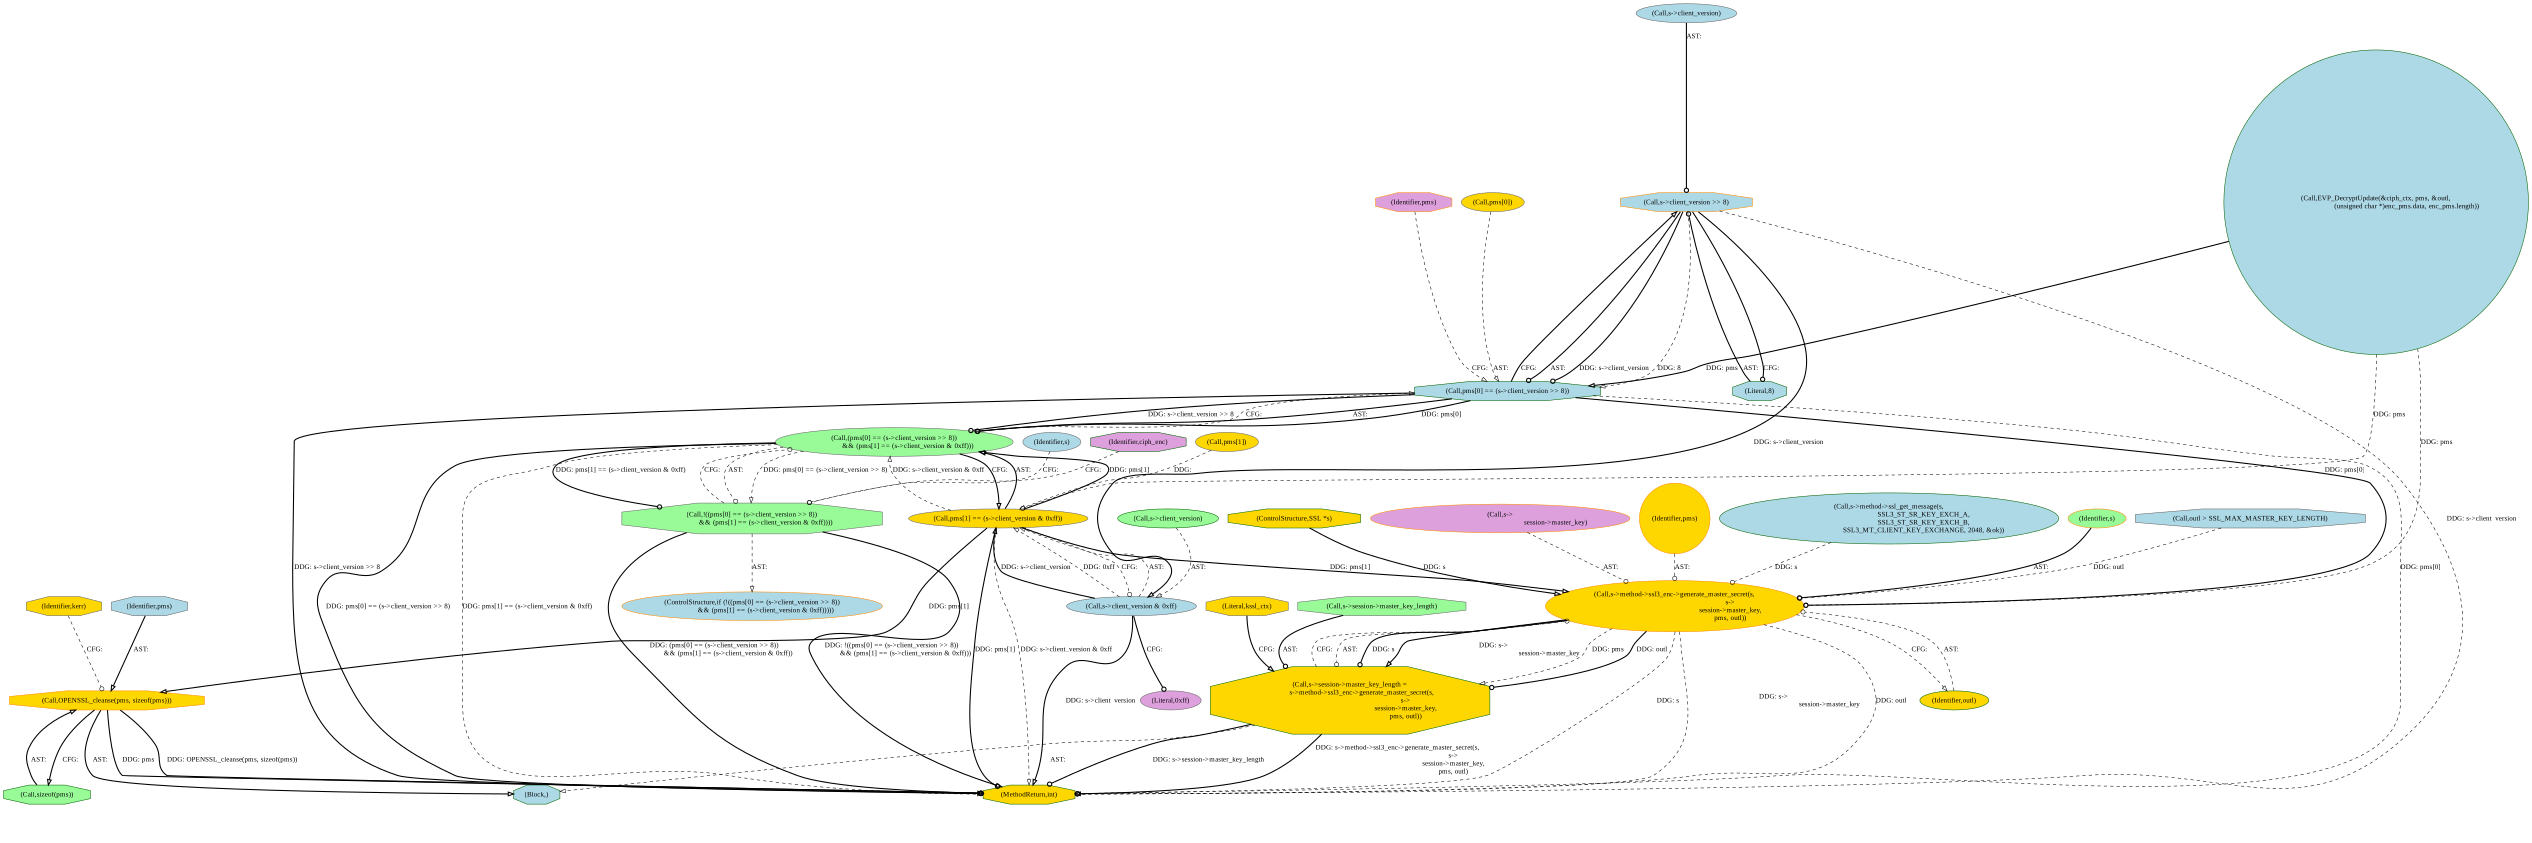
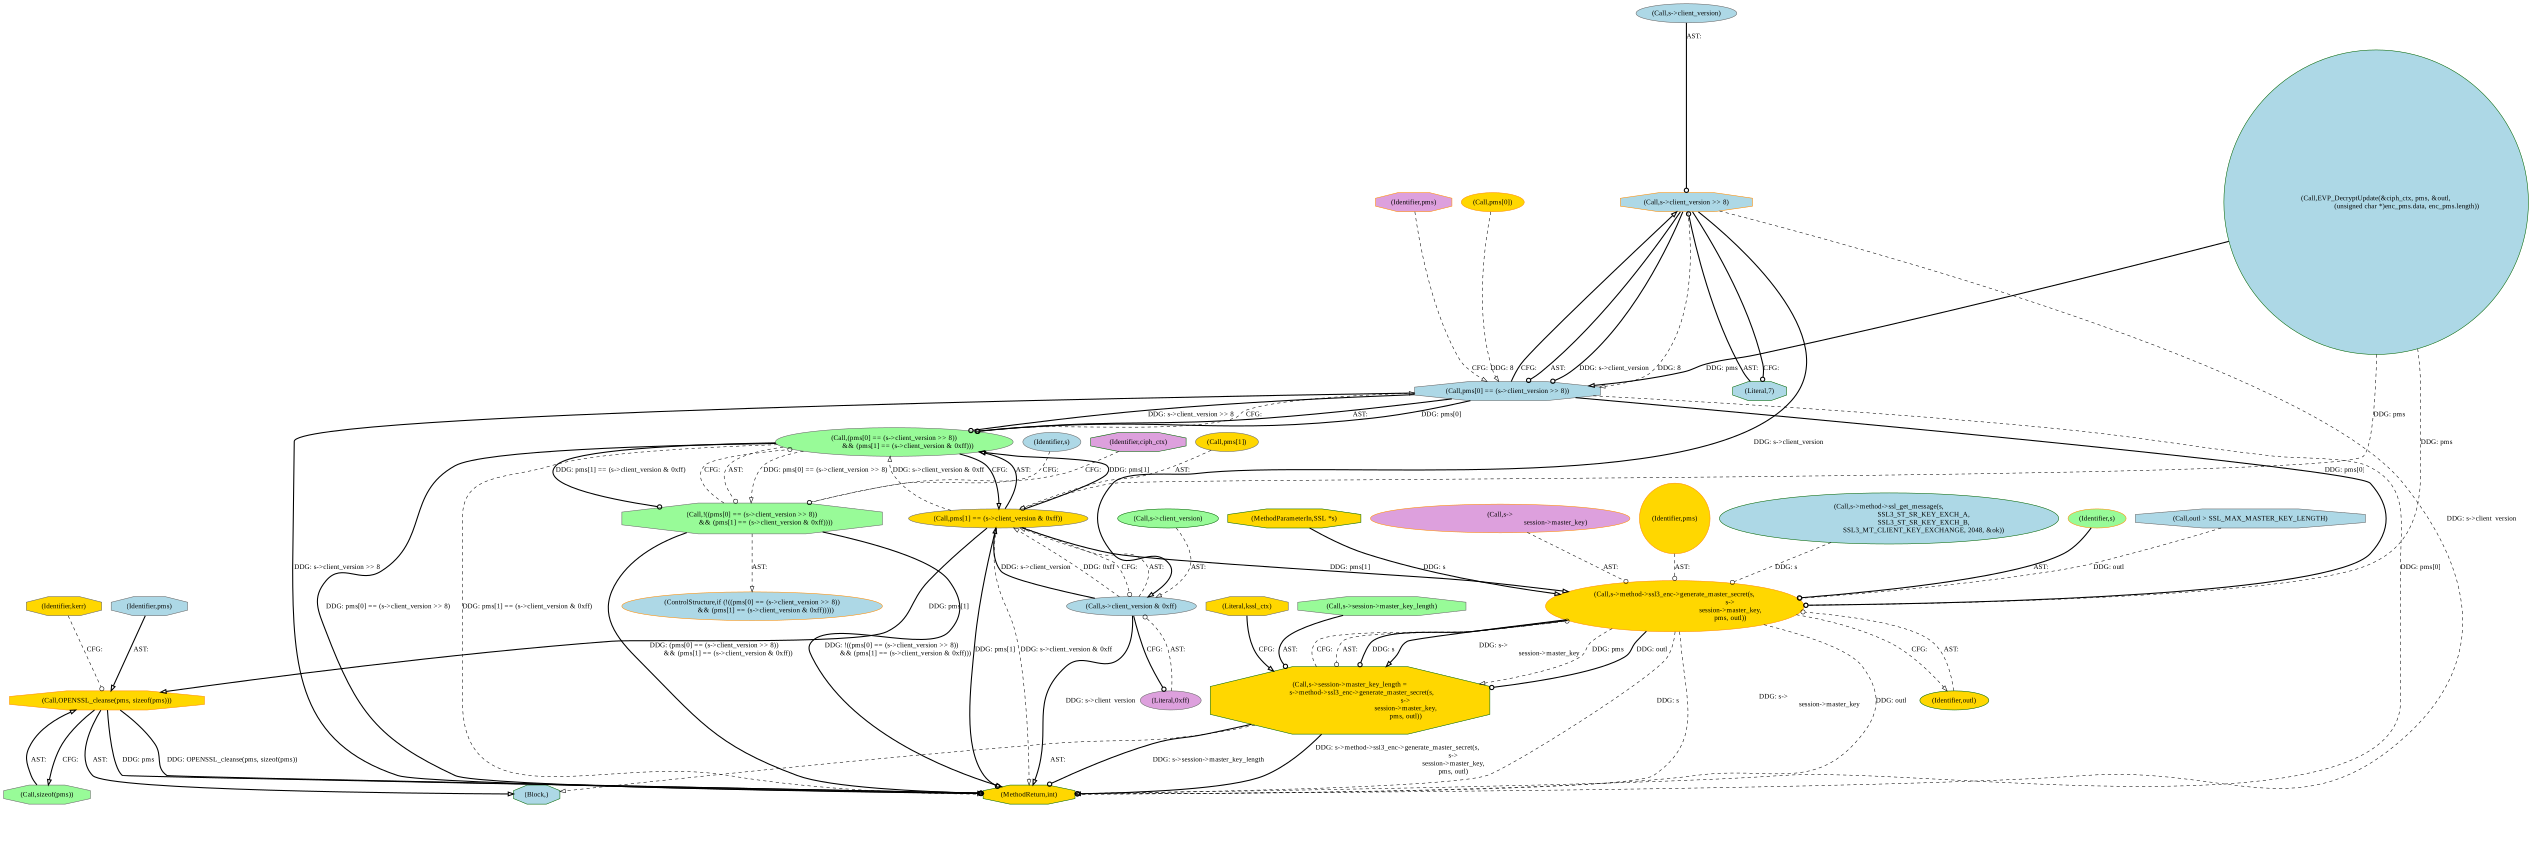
node "(Call,pms[0])": color gray40 -> darkorange
edge "(Call,pms[0])" -> "(Call,pms[0] == (s->client_version >> 8))": label "AST: " -> "DDG: 8"
node "(Call,pms[0] == (s->client_version >> 8))": color darkgreen -> gray40
node "(Literal,8)": label "(Literal,8)" -> "(Literal,7)"
node "(Identifier,ciph_enc)": label "(Identifier,ciph_enc)" -> "(Identifier,ciph_ctx)"
edge "(Call,pms[1])" -> "(Call,pms[1] == (s->client_version & 0xff))": label "DDG: " -> "AST: "
node "(ControlStructure,SSL *s)": label "(ControlStructure,SSL *s)" -> "(MethodParameterIn,SSL *s)"
edge "(Literal,0xff)" -> "(Call,s->client_version & 0xff)": added, label "AST:"
node "(Call,sizeof(pms))": color darkgreen -> gray40
